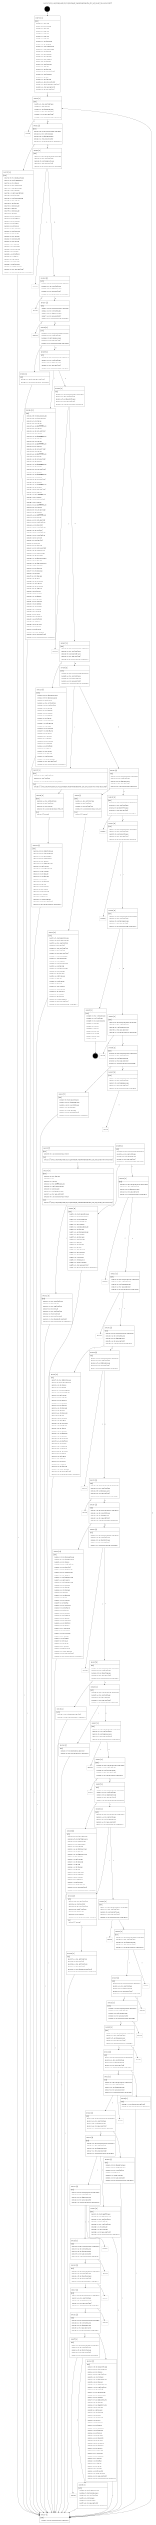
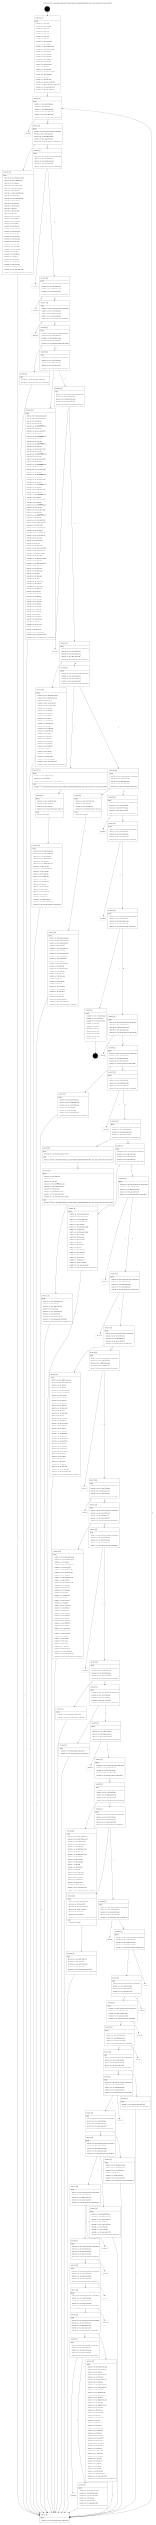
node "0x4019d3 [28]": added
node "0x4026f9": removed
